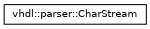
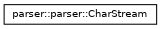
node "vhdl::parser::CharStream": label "vhdl::parser::CharStream" -> "parser::parser::CharStream"
